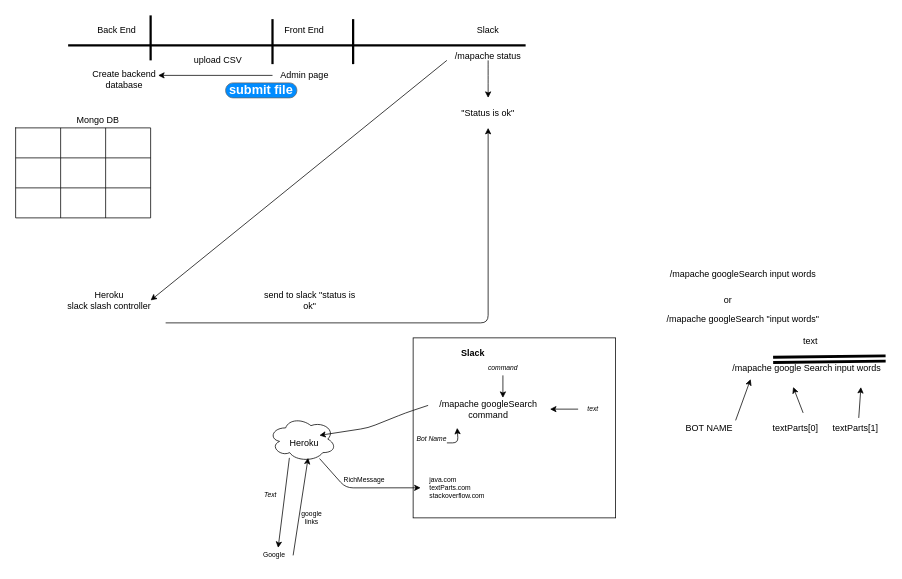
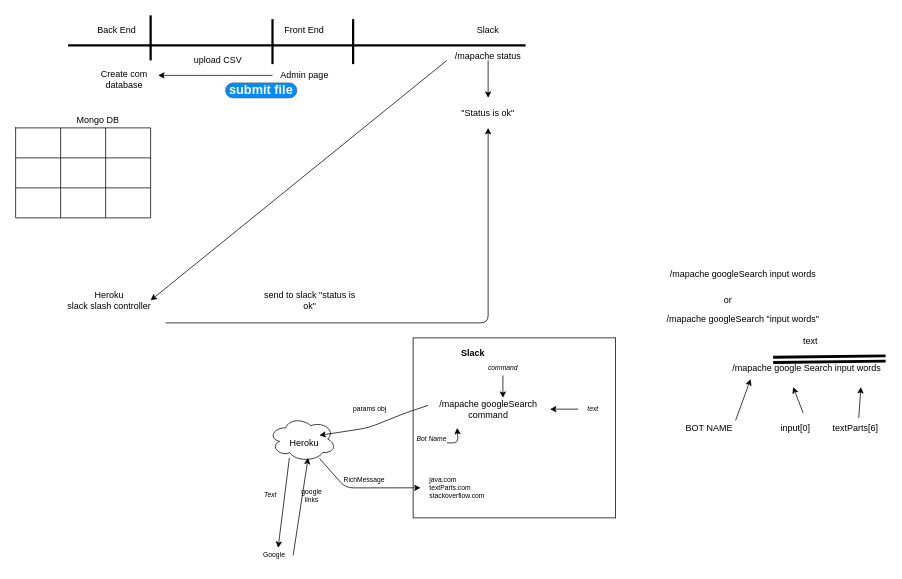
node "Create backend database": label "Create backend database" -> "Create com database"
node "params obj": added
node "textParts[0]": label "textParts[0]" -> "input[0]"
node "textParts[1]": label "textParts[1]" -> "textParts[6]"
node "google links": moved (312, 518) -> (312, 495)
